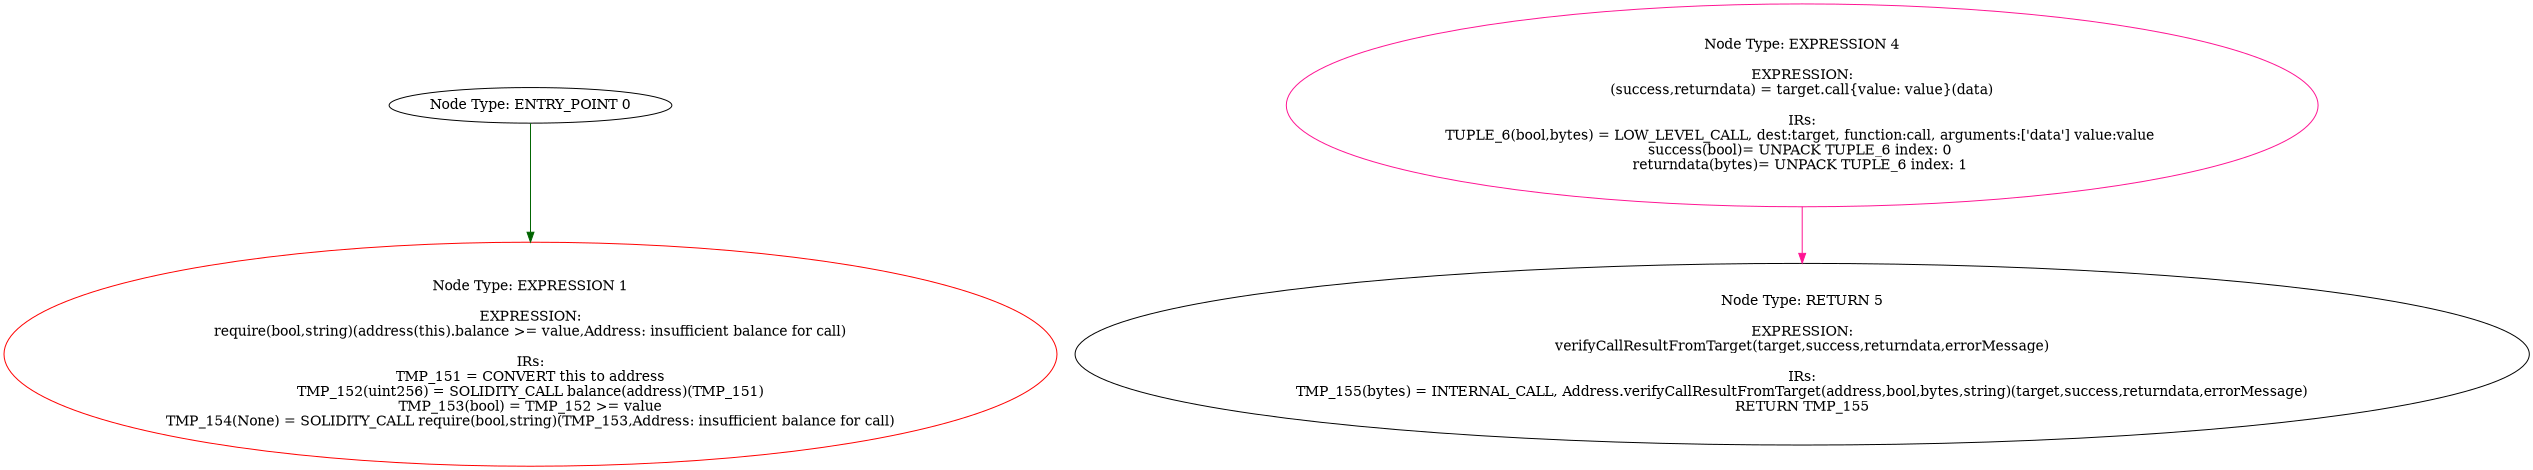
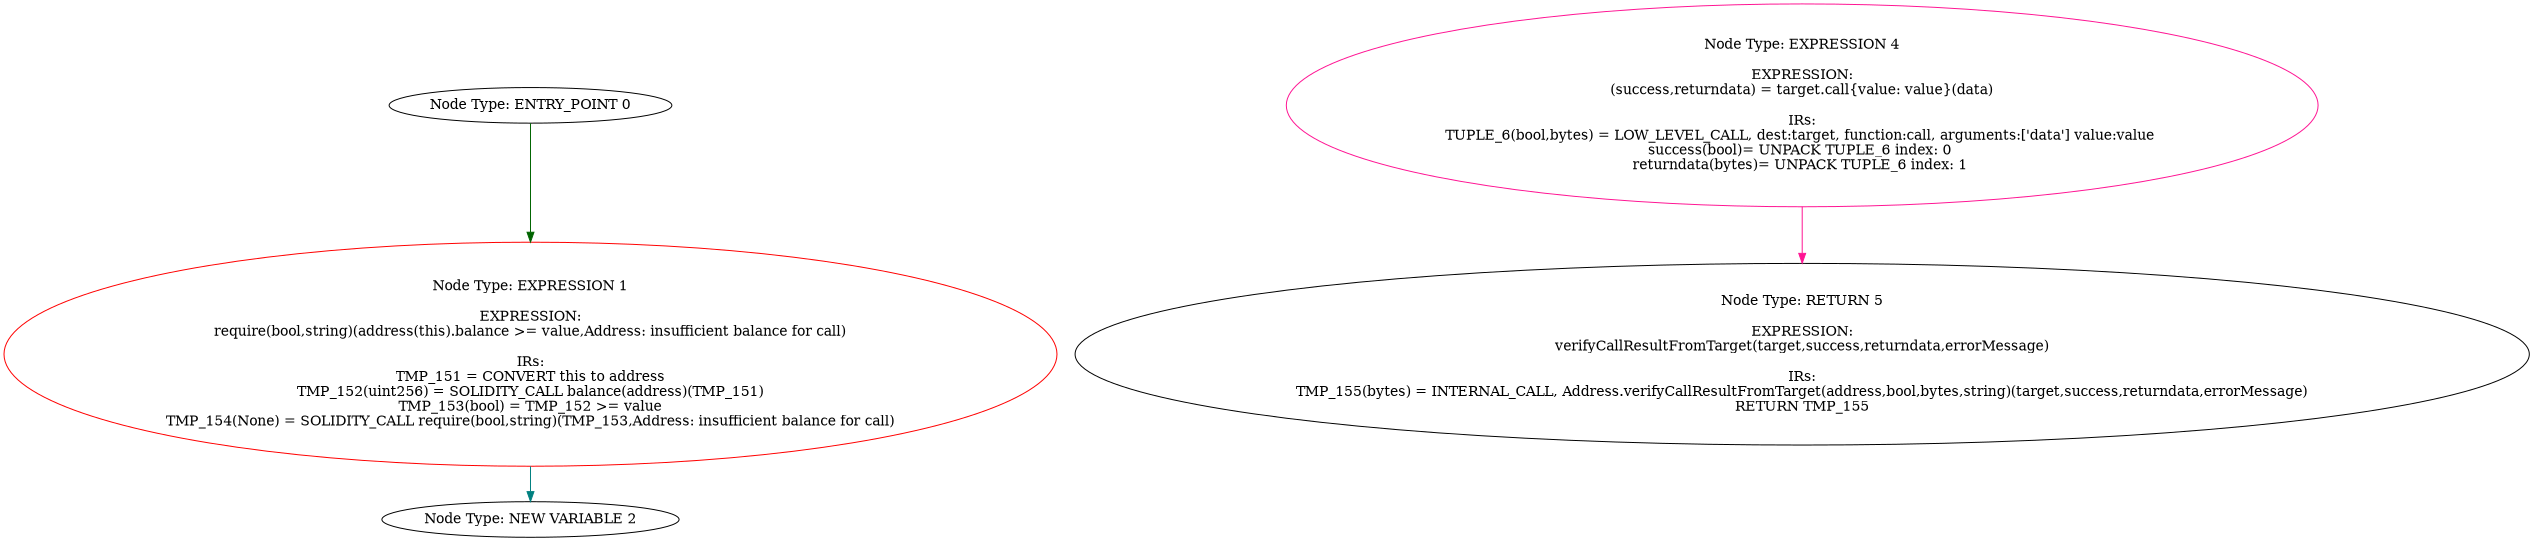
node "Node Type: NEW VARIABLE 2": added
